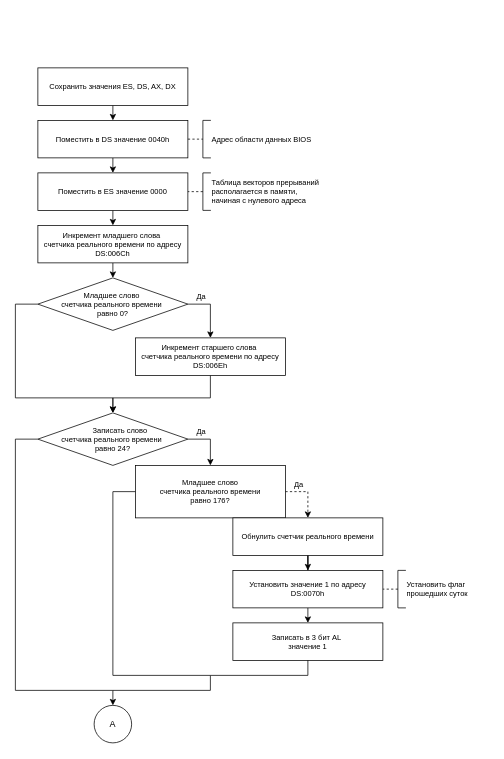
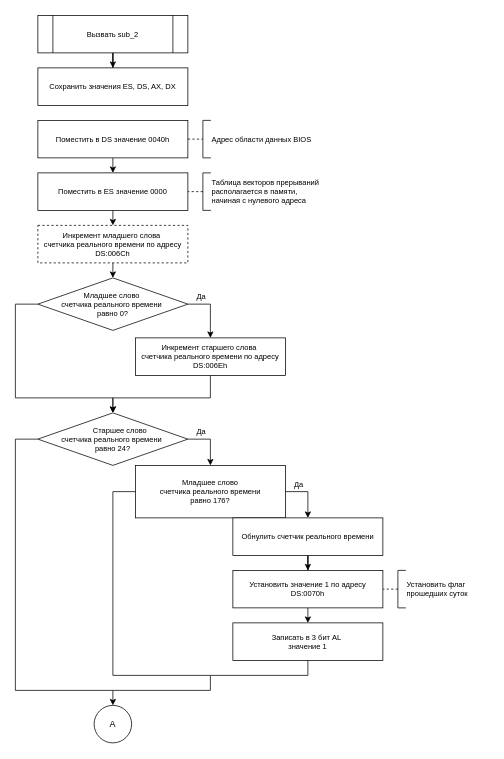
node "Вызвать sub_2": added
edge "Вызвать sub_2" -> "Сохранить значения ES, DS, AX, DX": added
edge "Сохранить значения ES, DS, AX, DX" -> "Поместить в DS значение 0040h": removed
node "Инкремент младшего слова счетчика реального времени по адресу DS:006Ch": style solid -> dashed
node "Записать слово счетчика реального времени равно 24?": label "Записать слово счетчика реального времени равно 24?" -> "Старшее слово счетчика реального времени равно 24?"
edge "Младшее слово счетчика реального времени равно 176?" -> "Обнулить счетчик реального времени": style dashed -> solid
